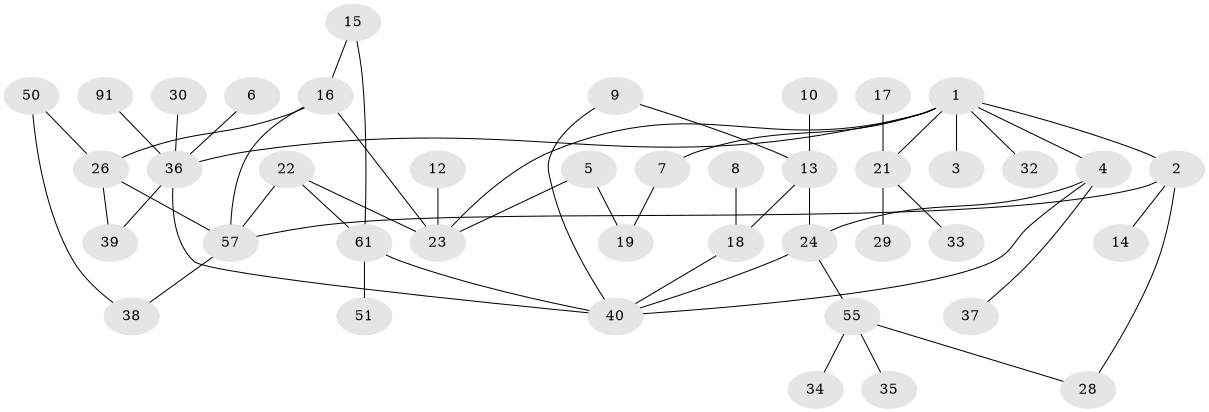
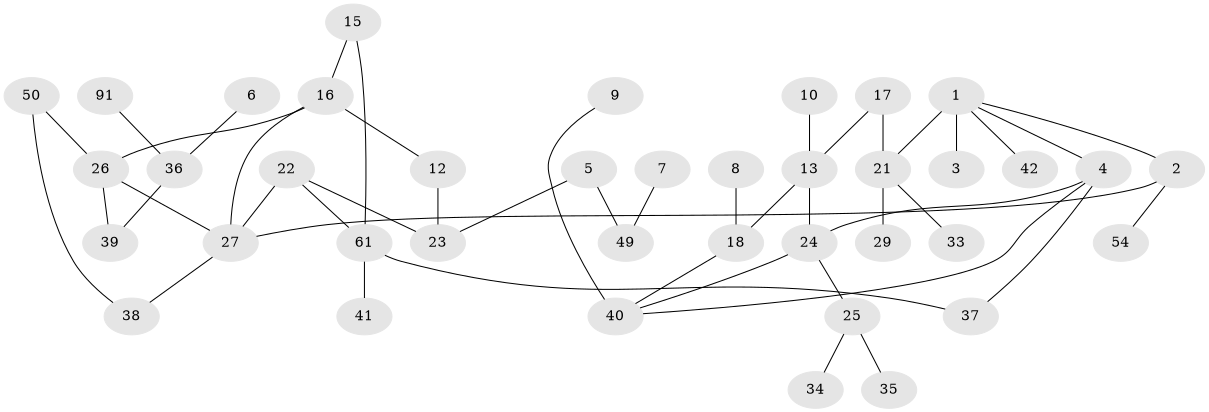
node "30": removed
edge "1" -- "23": removed
edge "9" -- "13": now "17" -- "13"
edge "1" -- "7": removed
edge "1" -- "36": removed
edge "16" -- "23": now "16" -- "12"
node "32": label "32" -> "42"
node "57": label "57" -> "27"
node "19": label "19" -> "49"
node "14": label "14" -> "54"
edge "36" -- "40": removed
edge "61" -- "40": now "61" -- "37"
node "51": label "51" -> "41"
node "55": label "55" -> "25"
node "28": removed
